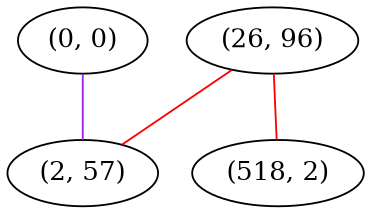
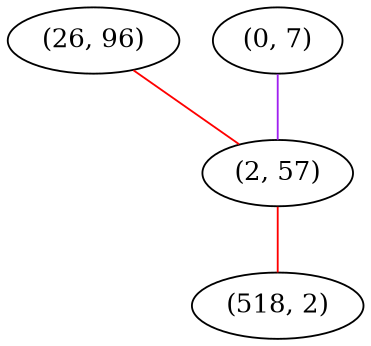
node "(0, 0)": label "(0, 0)" -> "(0, 7)"
edge "(26, 96)" -- "(518, 2)": now "(2, 57)" -- "(518, 2)"
